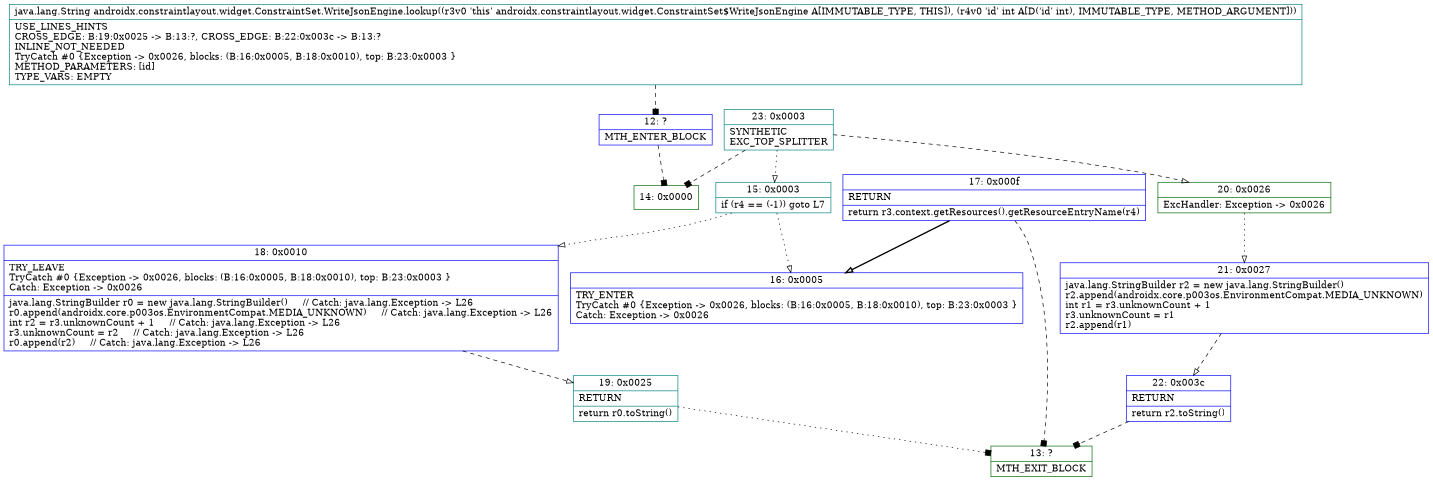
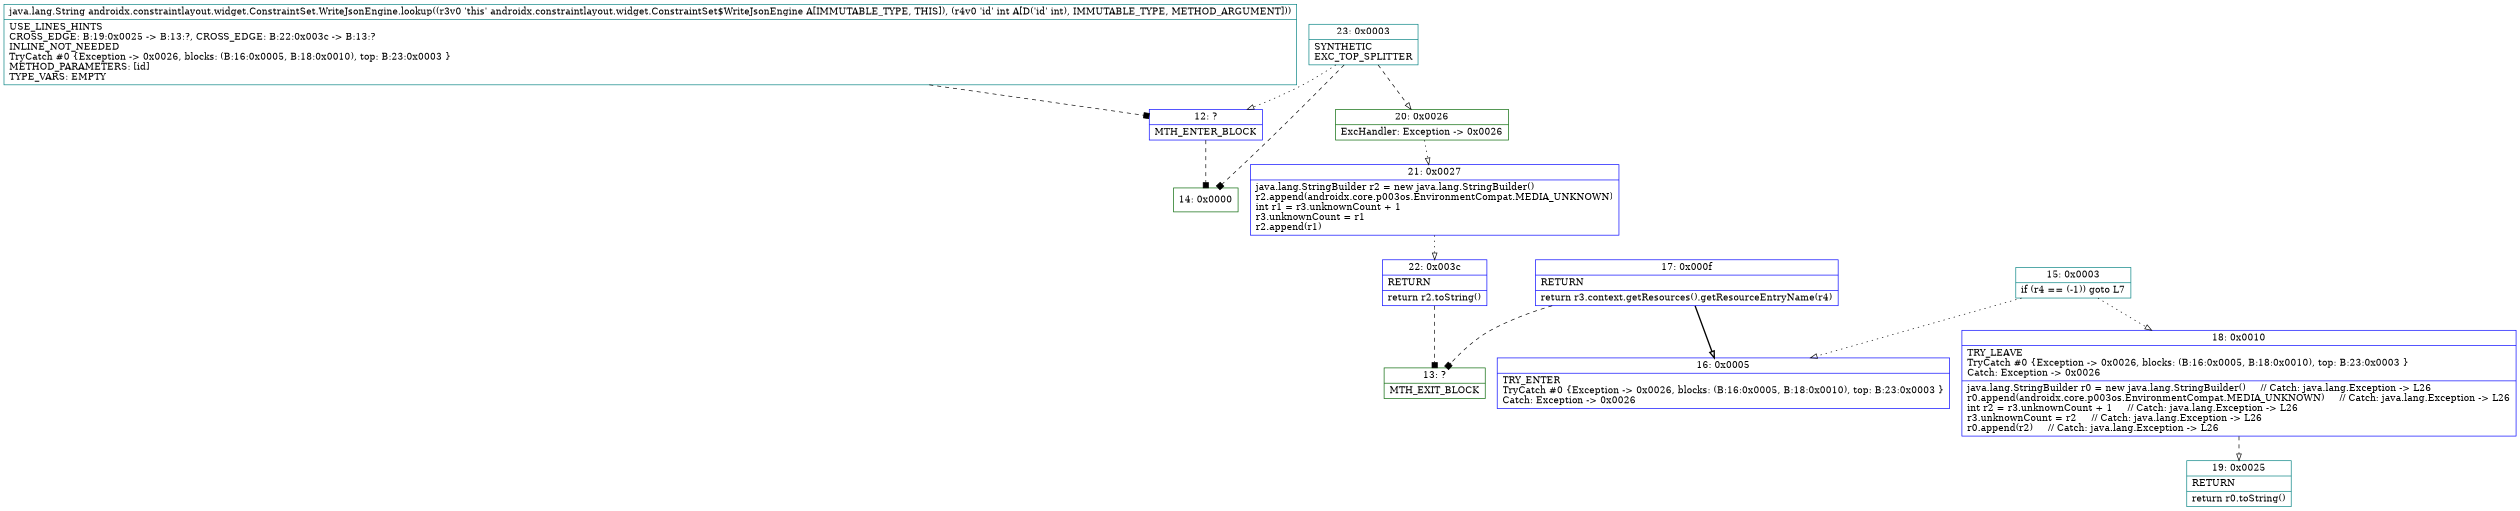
edge "23: 0x0003" -> "15: 0x0003": now "23: 0x0003" -> "12: ?"
edge "21: 0x0027" -> "22: 0x003c": style dashed -> dotted
edge "19: 0x0025" -> "13: ?": removed
